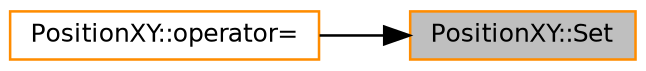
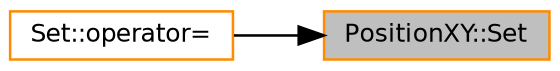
node "PositionXY::operator=": label "PositionXY::operator=" -> "Set::operator="
